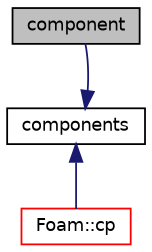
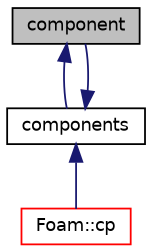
edge "components" -> "component": added
